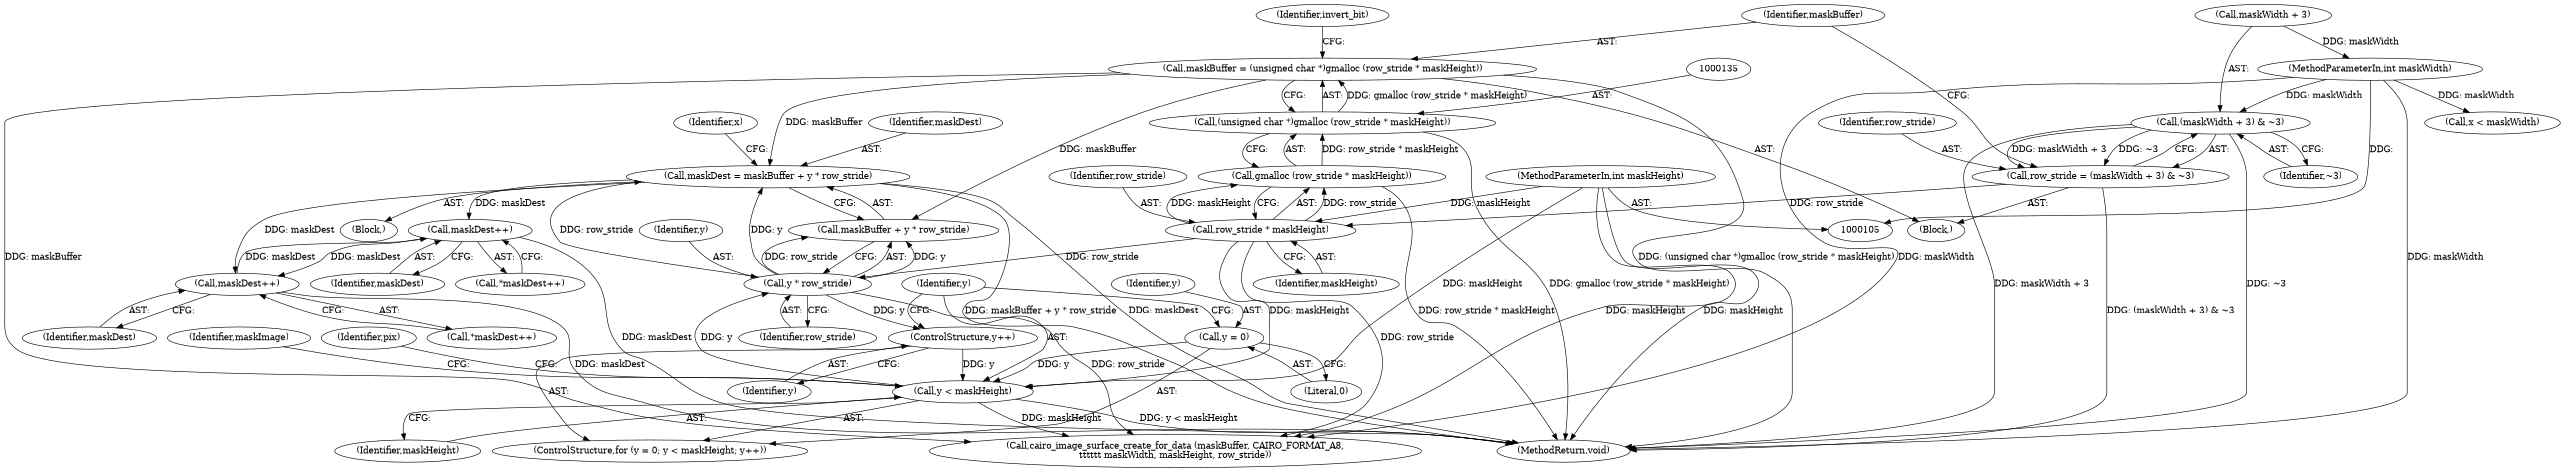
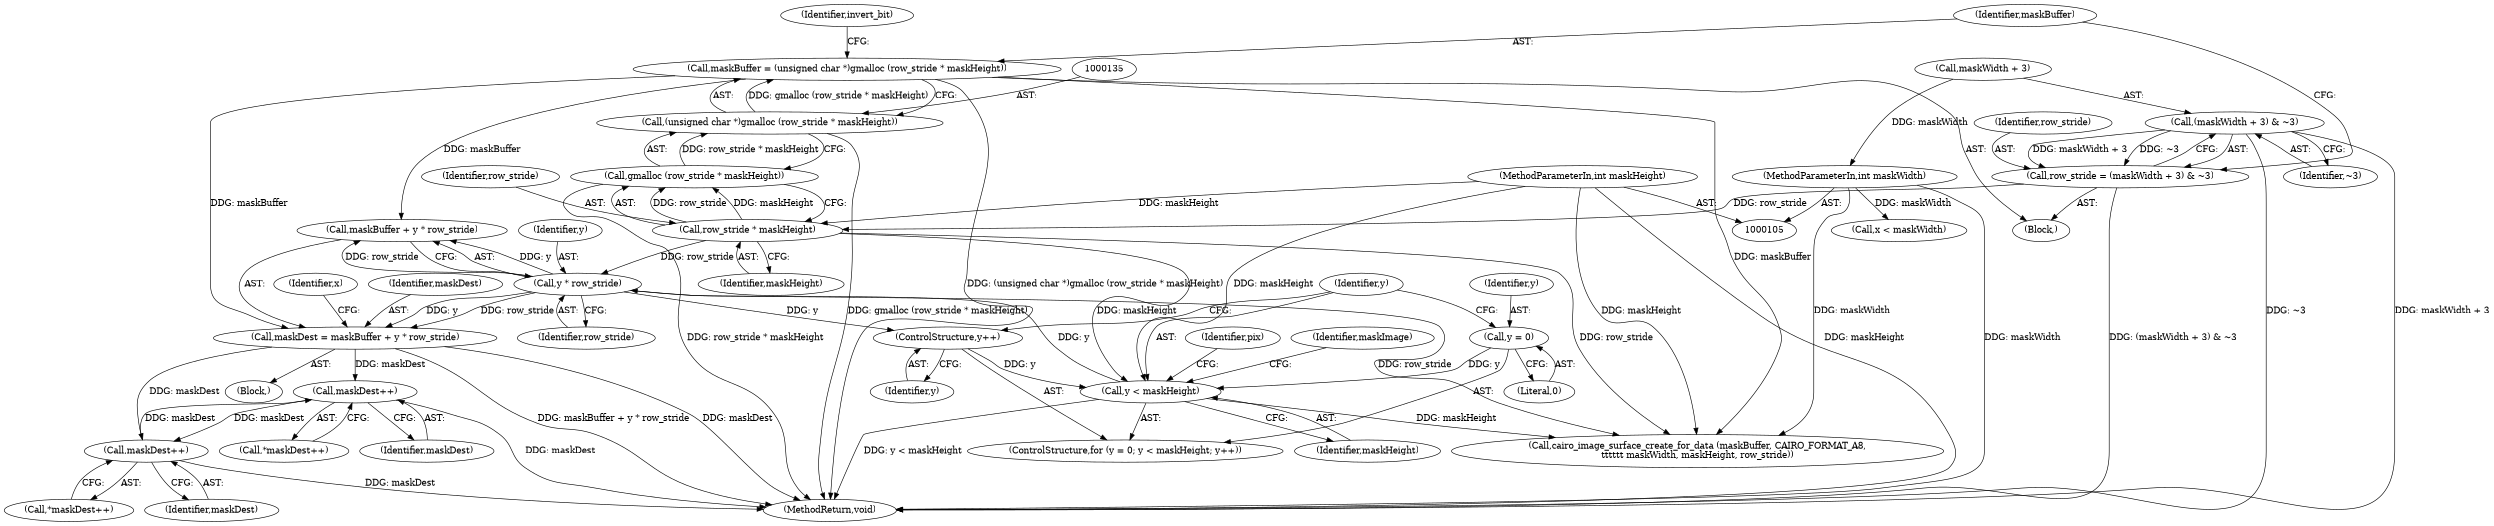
edge "(MethodParameterIn,int maskWidth)" -> "(Call,(maskWidth + 3) & ~3)": removed, label "DDG: maskWidth"
edge "(MethodParameterIn,int maskWidth)" -> "1000105": label "DDG: " -> "AST: "
edge "(Call,maskDest = maskBuffer + y * row_stride)" -> "(Call,maskBuffer + y * row_stride)": removed, label "CFG:"
